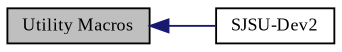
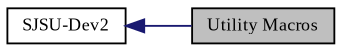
edge "SJSU-Dev2" -> "Utility Macros": reversed
